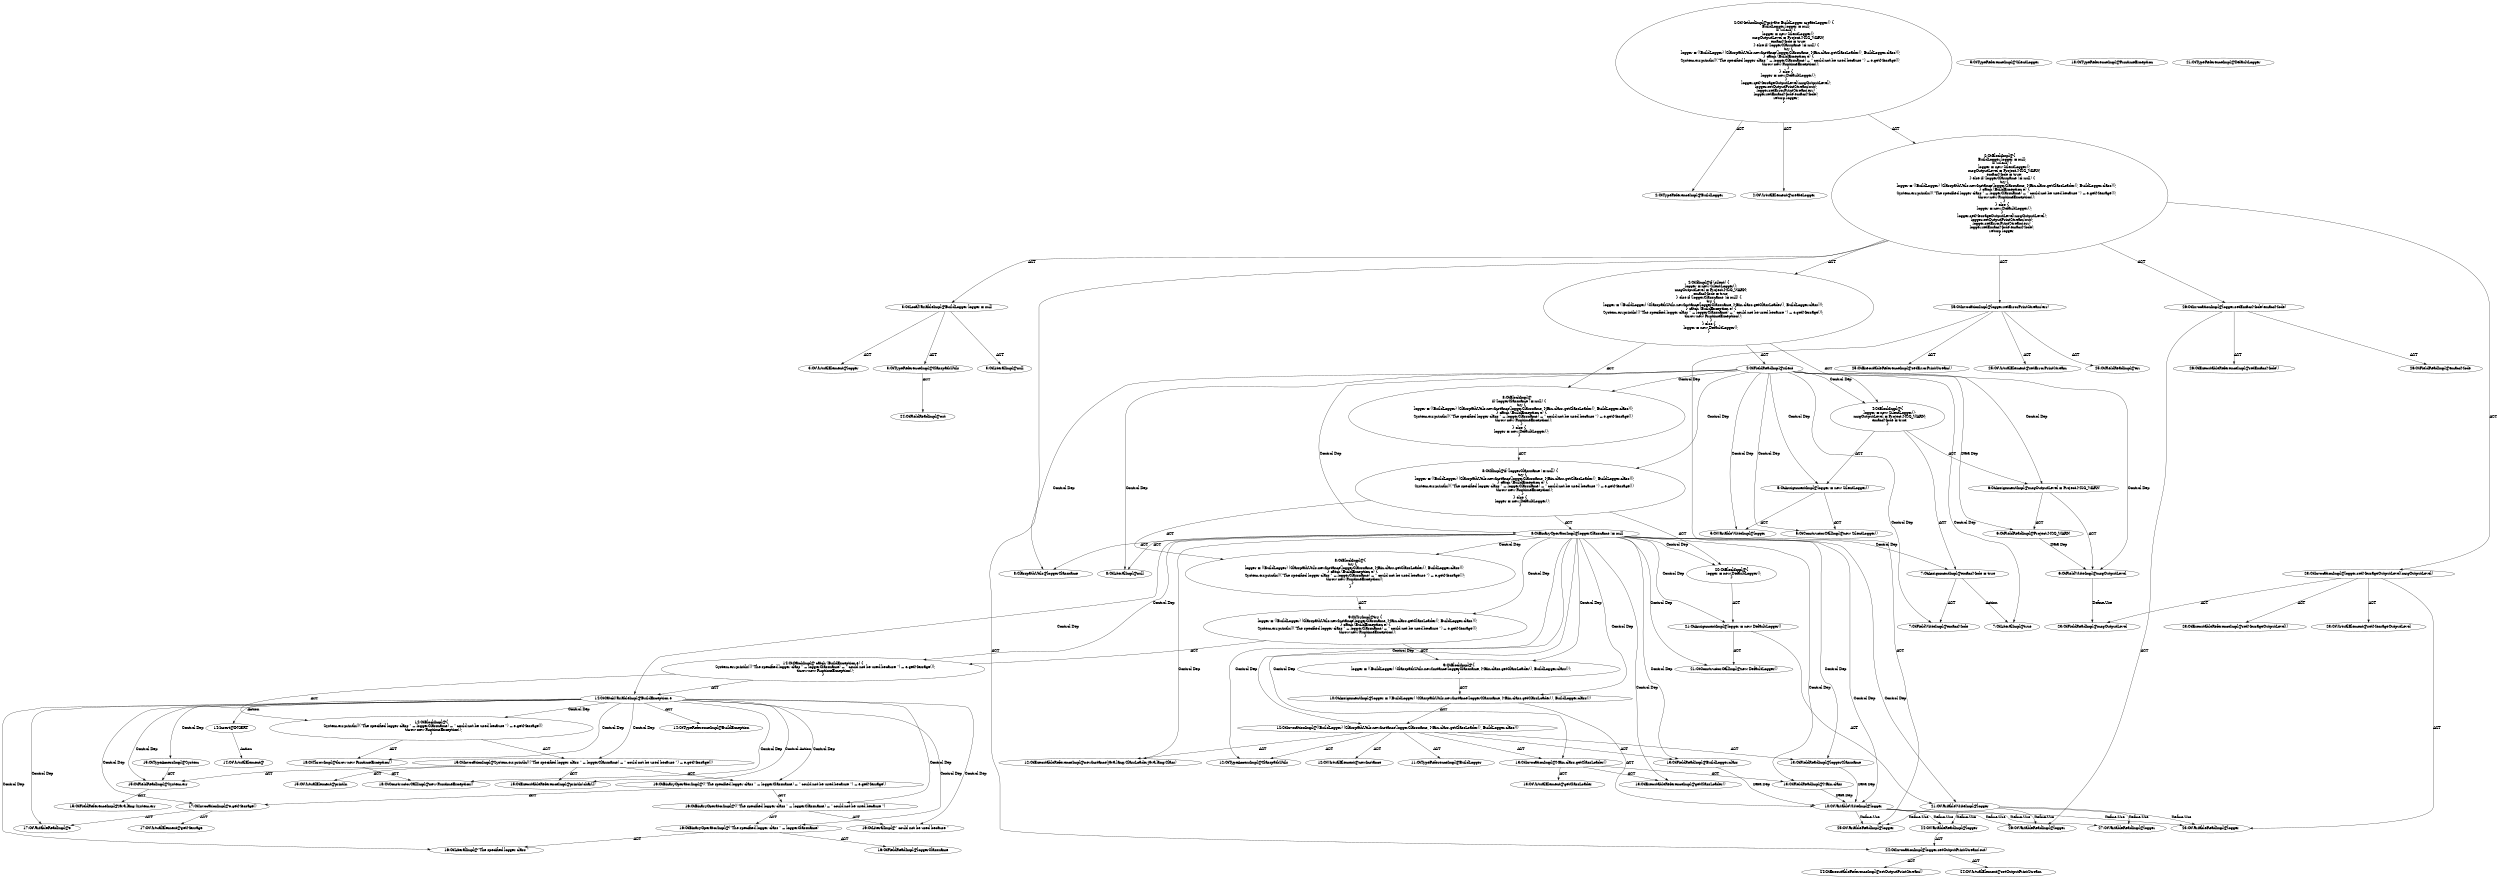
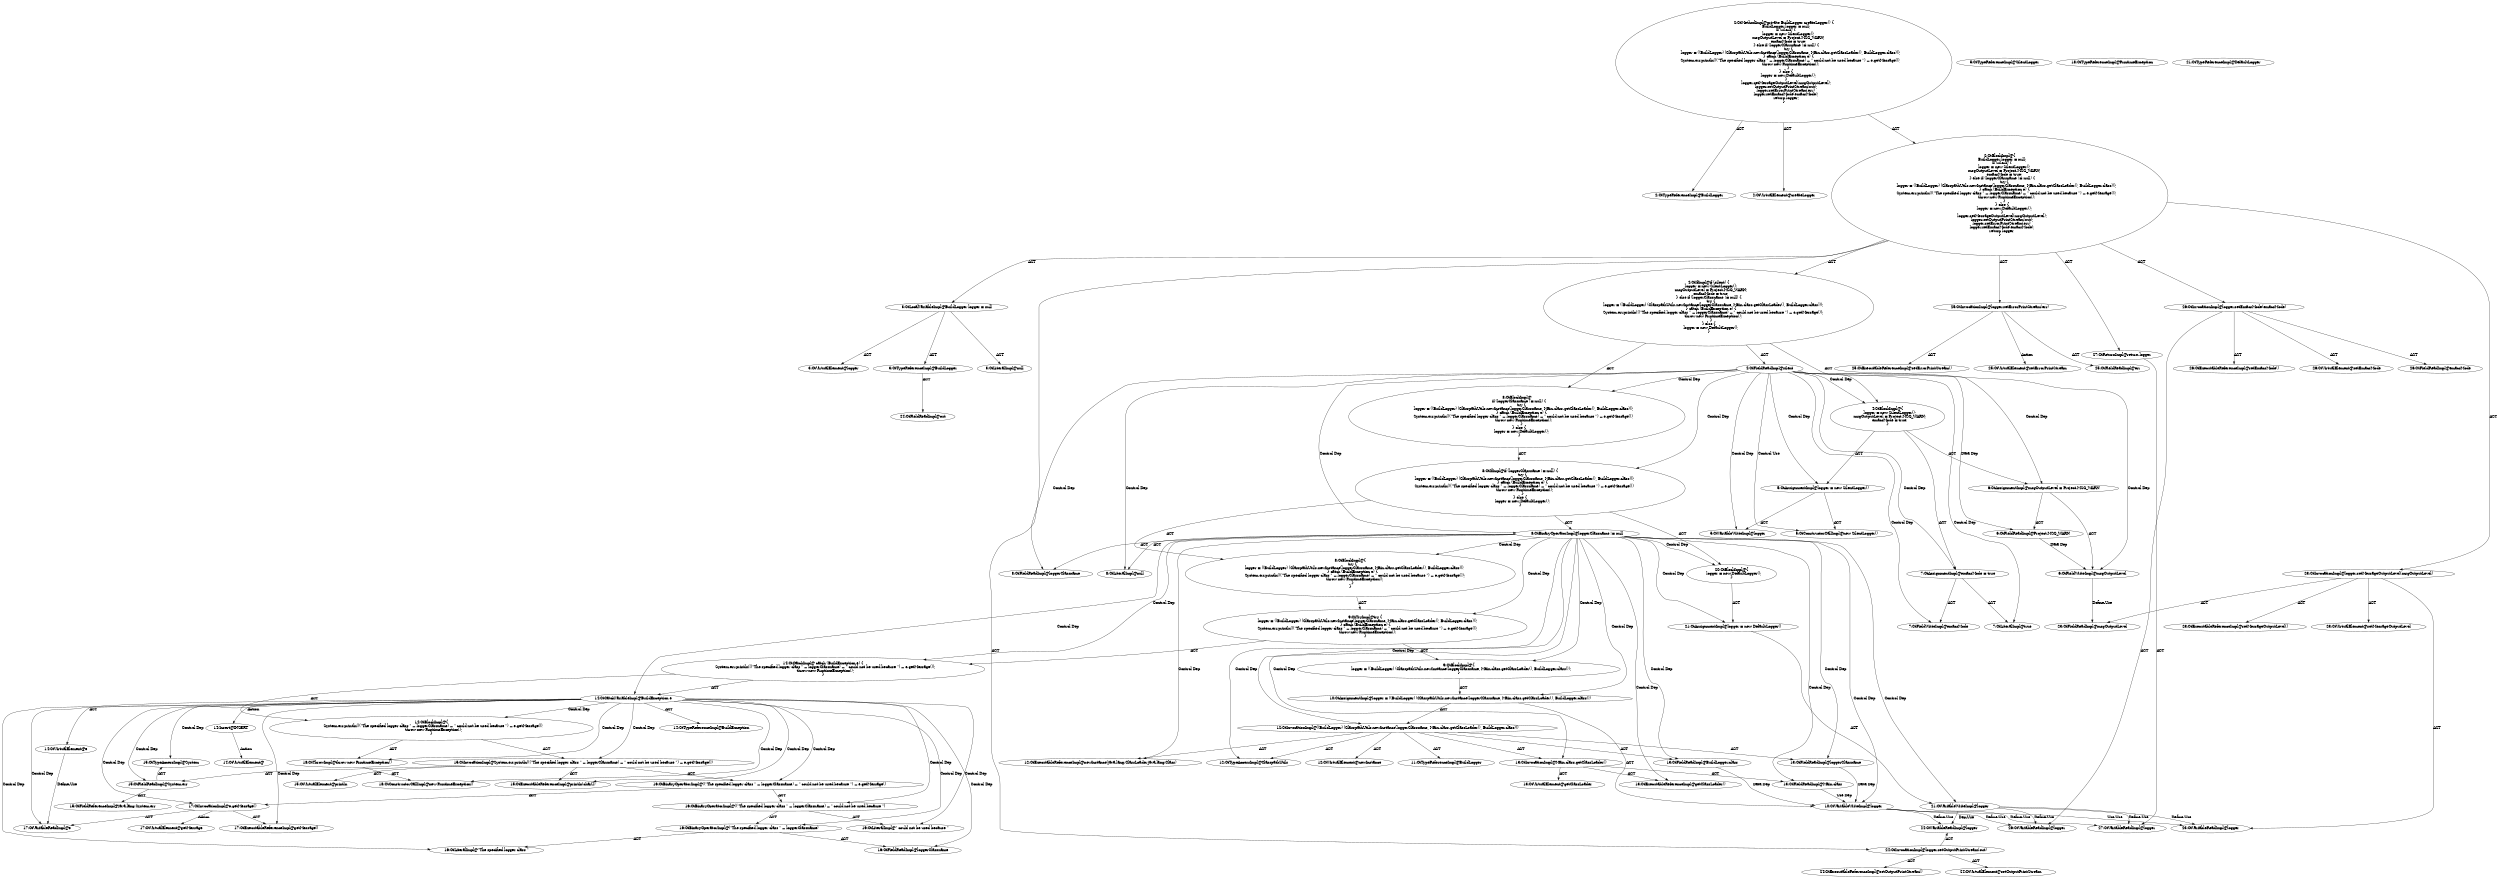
edge "25:CtInvocationImpl@logger.setErrorPrintStream(err)" -> "25:CtVirtualElement@setErrorPrintStream": label "AST" -> "Action"
node "27:CtReturnImpl@return logger": added
node "3:CtTypeReferenceImpl@ClasspathUtils": label "3:CtTypeReferenceImpl@ClasspathUtils" -> "3:CtTypeReferenceImpl@BuildLogger"
node "26:CtVirtualElement@setEmacsMode": added
edge "4:CtFieldReadImpl@silent" -> "5:CtConstructorCallImpl@new SilentLogger()": label "Control Dep" -> "Control Use"
edge "8:CtBinaryOperatorImpl@loggerClassname != null" -> "7:CtAssignmentImpl@emacsMode = true": now "4:CtFieldReadImpl@silent" -> "7:CtAssignmentImpl@emacsMode = true"
node "8:ClasspathUtils@loggerClassname": label "8:ClasspathUtils@loggerClassname" -> "8:CtFieldReadImpl@loggerClassname"
edge "7:CtAssignmentImpl@emacsMode = true" -> "7:CtLiteralImpl@true": label "Action" -> "AST"
node "21:CtConstructorCallImpl@new DefaultLogger()": removed
edge "14:CtCatchVariableImpl@BuildException e" -> "16:CtFieldReadImpl@loggerClassname": added, label "Control Dep"
node "14:CtVirtualElement@e": added
edge "14:CtCatchVariableImpl@BuildException e" -> "15:CtExecutableReferenceImpl@println(char[])": label "Control Action" -> "Control Dep"
edge "15:CtTypeAccessImpl@System" -> "15:CtFieldReadImpl@System.err": reversed
edge "13:CtFieldReadImpl@Main.class" -> "10:CtVariableWriteImpl@logger": label "Data Dep" -> "Use Dep"
edge "17:CtInvocationImpl@e.getMessage()" -> "17:CtVirtualElement@getMessage": label "AST" -> "Action"
edge "21:CtVariableWriteImpl@logger" -> "24:CtVariableReadImpl@logger": label "Define-Use" -> "Dep-Use"
edge "10:CtVariableWriteImpl@logger" -> "23:CtVariableReadImpl@logger": label "Define-Use" -> "Use-Use"
node "17:CtExecutableReferenceImpl@getMessage()": added
node "25:CtVariableReadImpl@logger": removed
edge "24:CtVariableReadImpl@logger" -> "24:CtInvocationImpl@logger.setOutputPrintStream(out)": reversed
